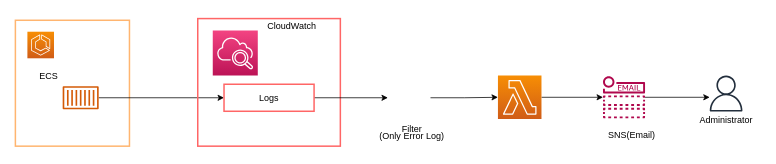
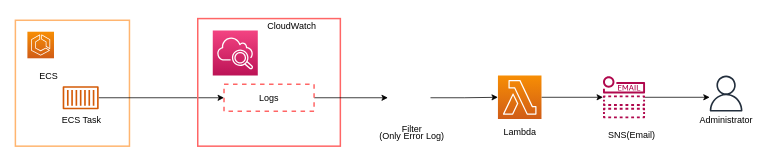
node "Logs": style solid -> dashed
node "ECS Task": added
node "Lambda": added
